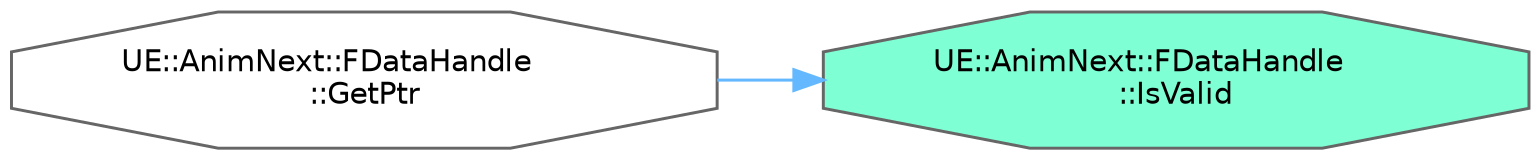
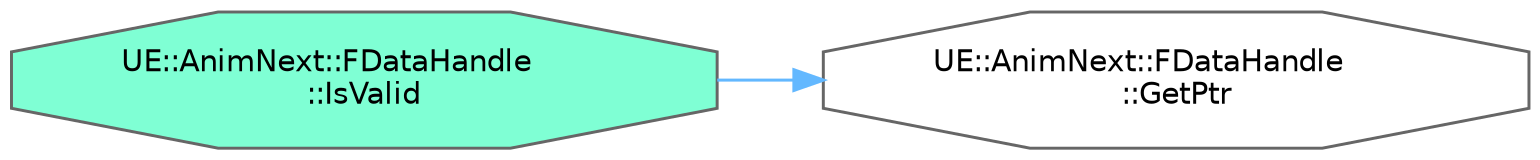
edge "UE::AnimNext::FDataHandle ::GetPtr" -> "UE::AnimNext::FDataHandle ::IsValid": reversed
